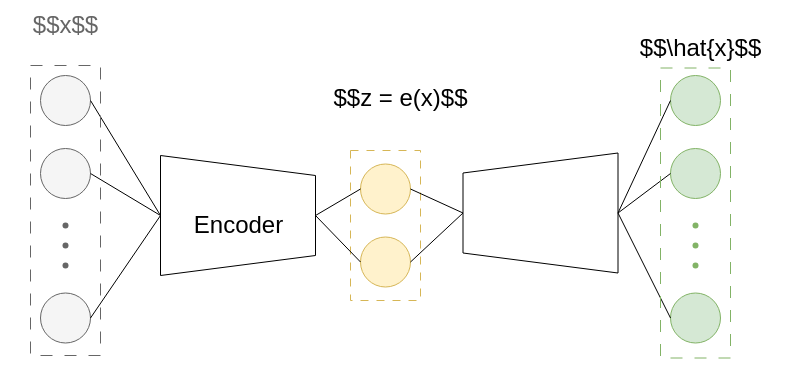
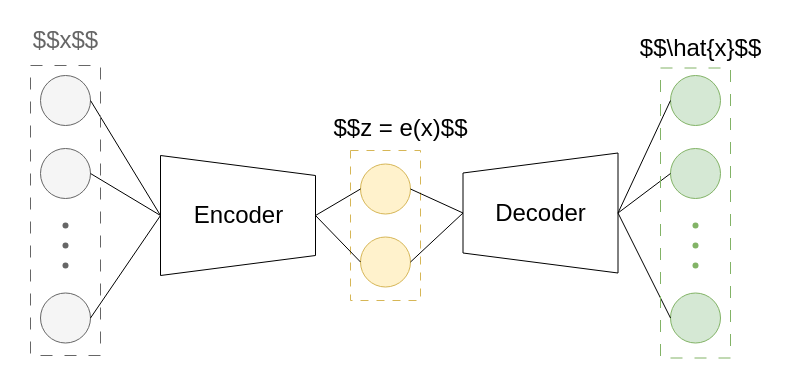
node "$$x$$": moved (66, 26) -> (66, 41)
node "$$z = e(x)$$": moved (401, 99) -> (401, 129)
node "Decoder": added
node "Encoder": moved (238, 226) -> (238, 216)
